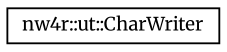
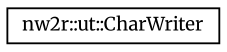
node "nw4r::ut::CharWriter": label "nw4r::ut::CharWriter" -> "nw2r::ut::CharWriter"
